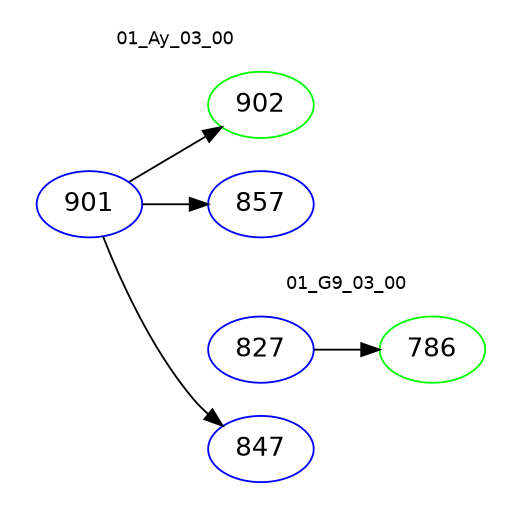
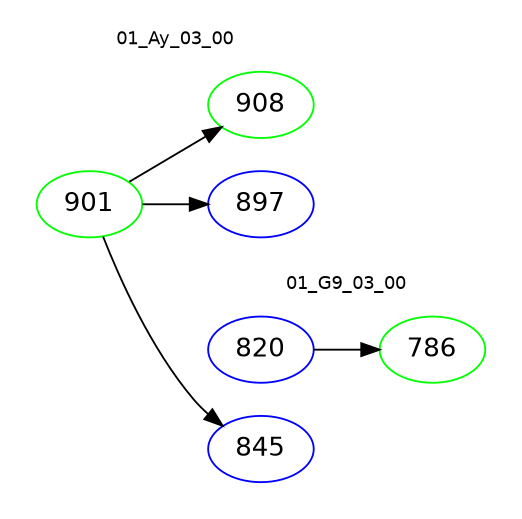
node "902": label "902" -> "908"
node "901": color blue -> green
node "857": label "857" -> "897"
node "827": label "827" -> "820"
node "847": label "847" -> "845"
